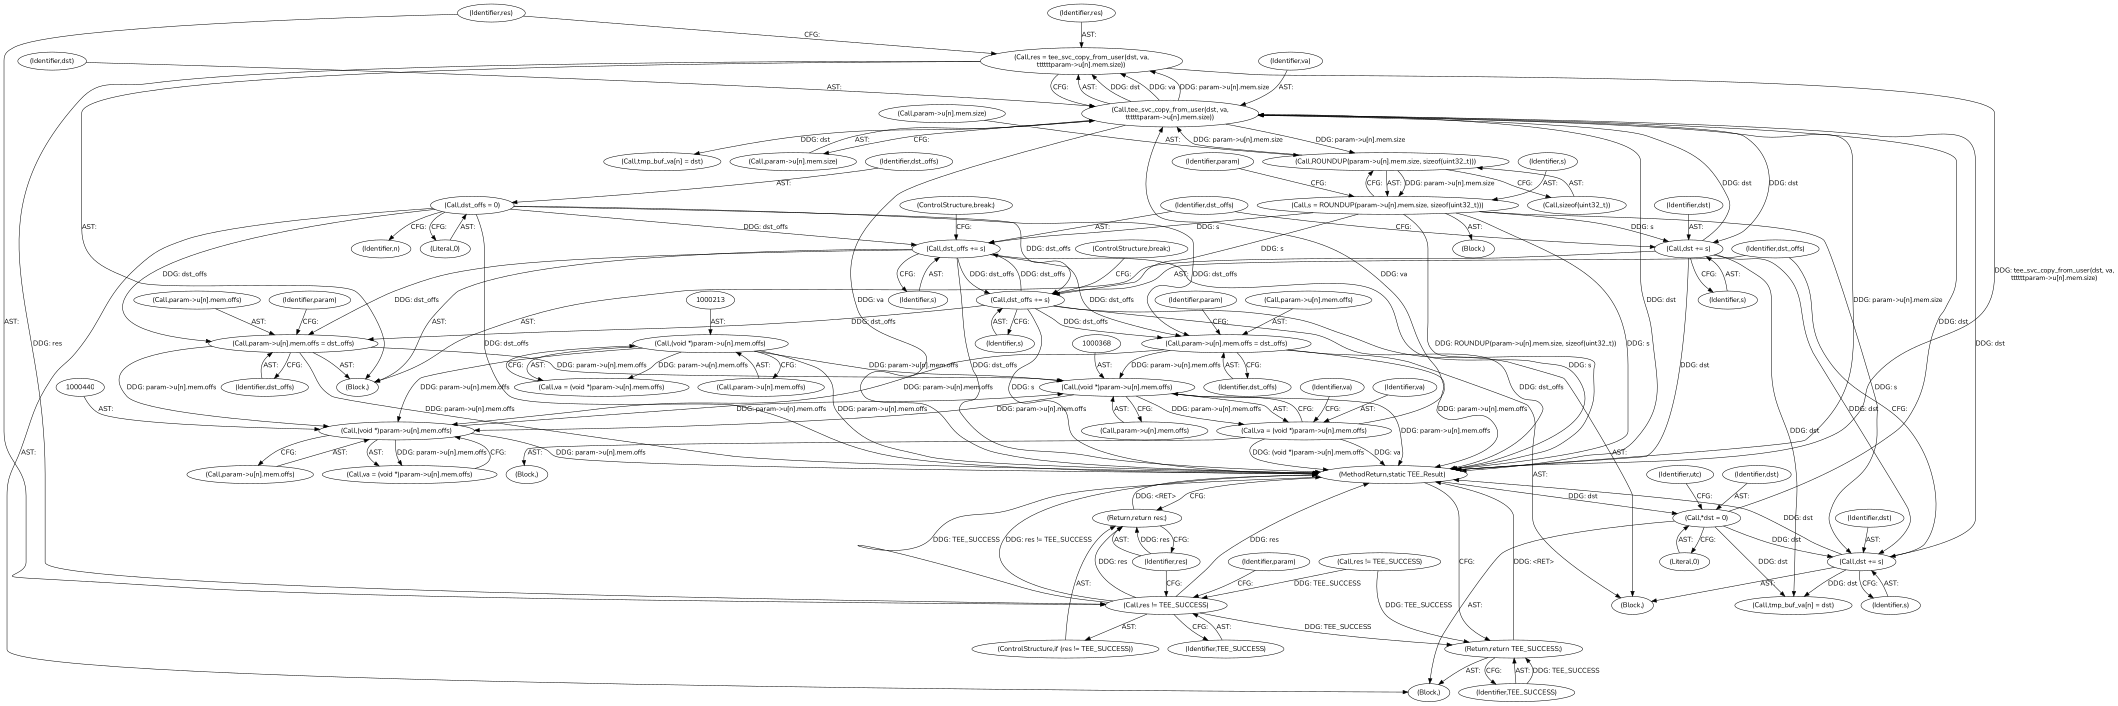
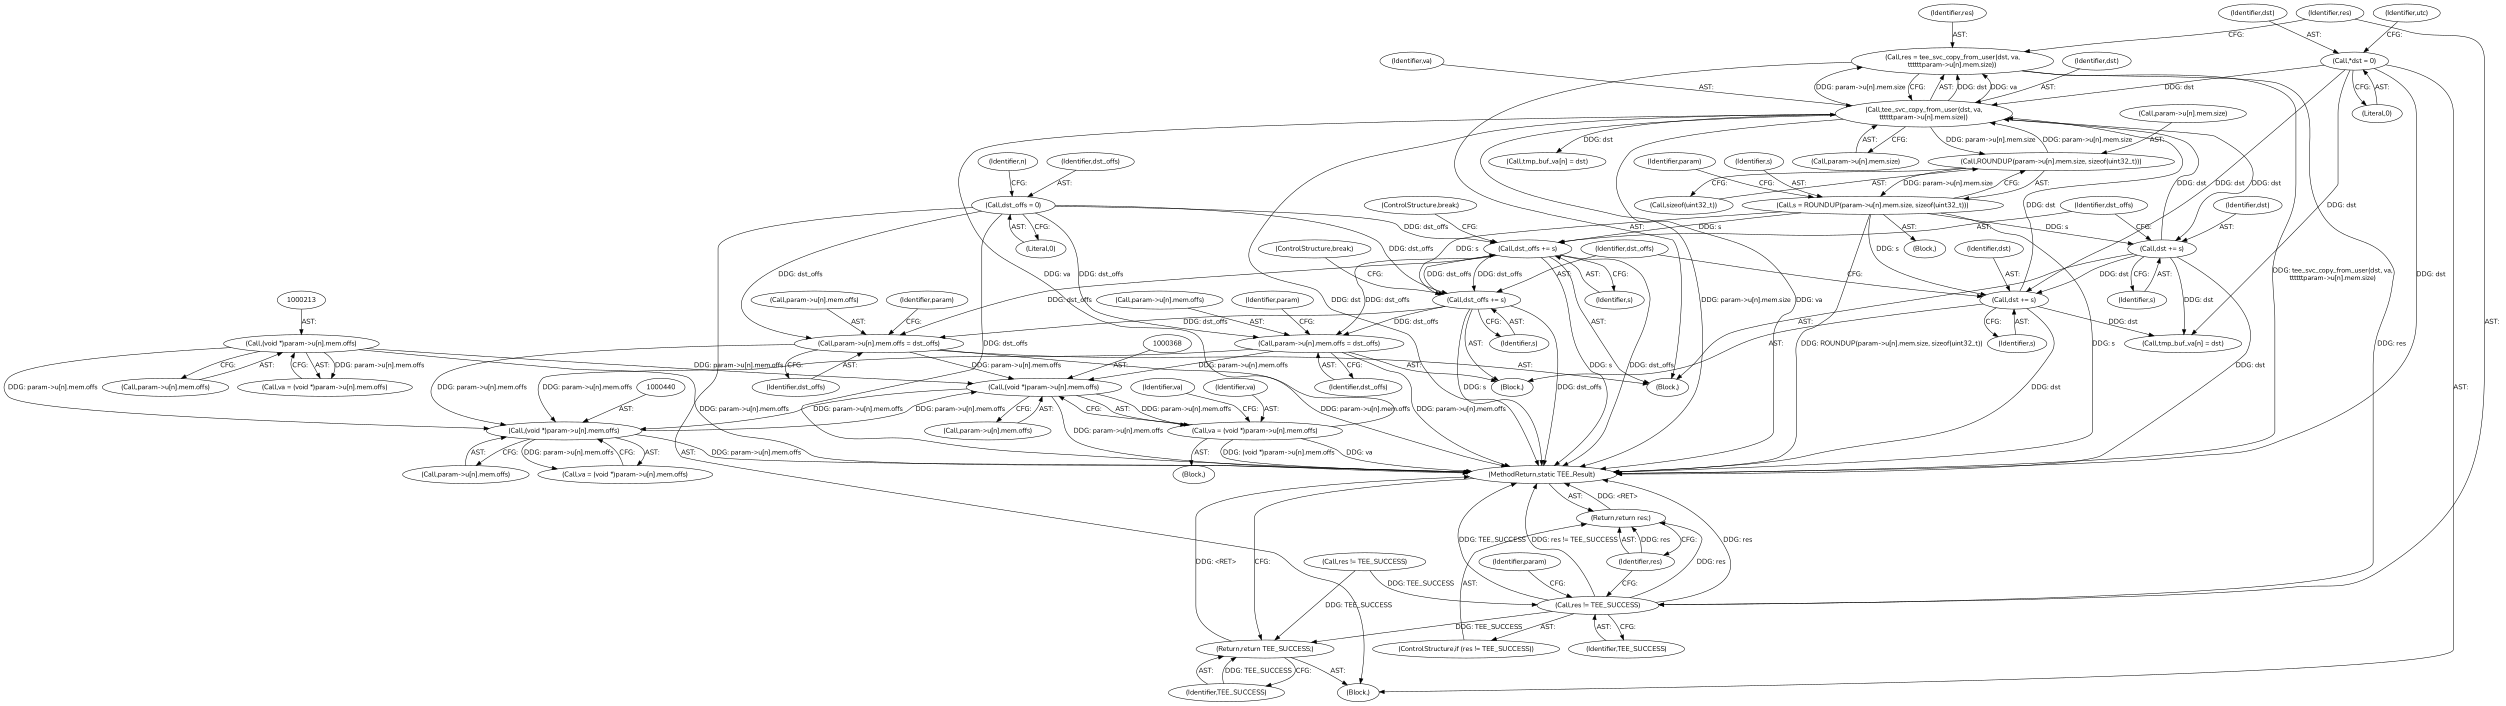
edge "(Call,dst_offs = 0)" -> "(Identifier,n)": reversed
edge "(MethodReturn,static TEE_Result)" -> "(Return,return res;)": label "CFG: " -> "AST: "
edge "(MethodReturn,static TEE_Result)" -> "(Call,*dst = 0)": reversed
